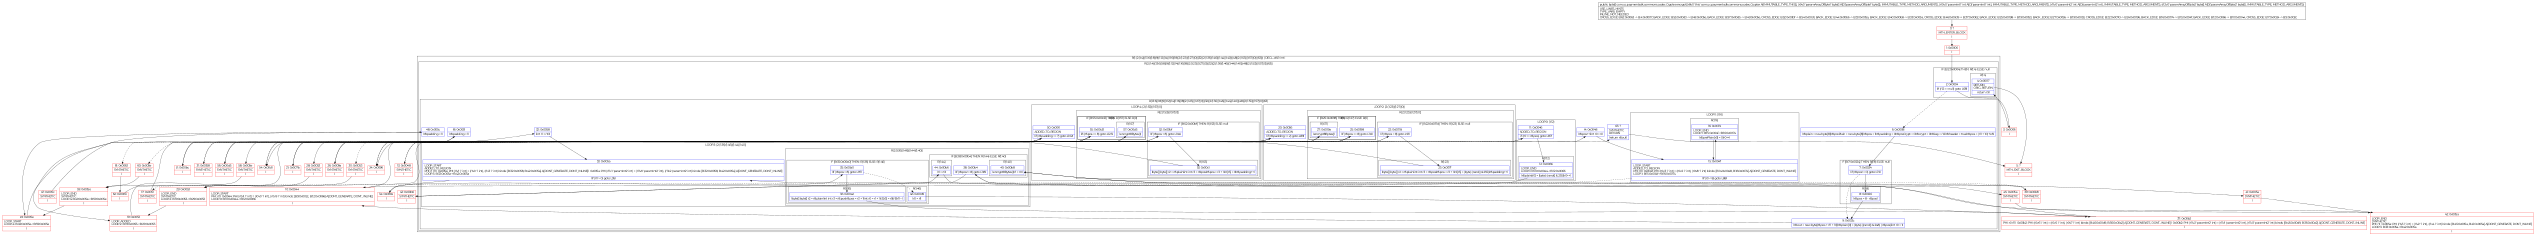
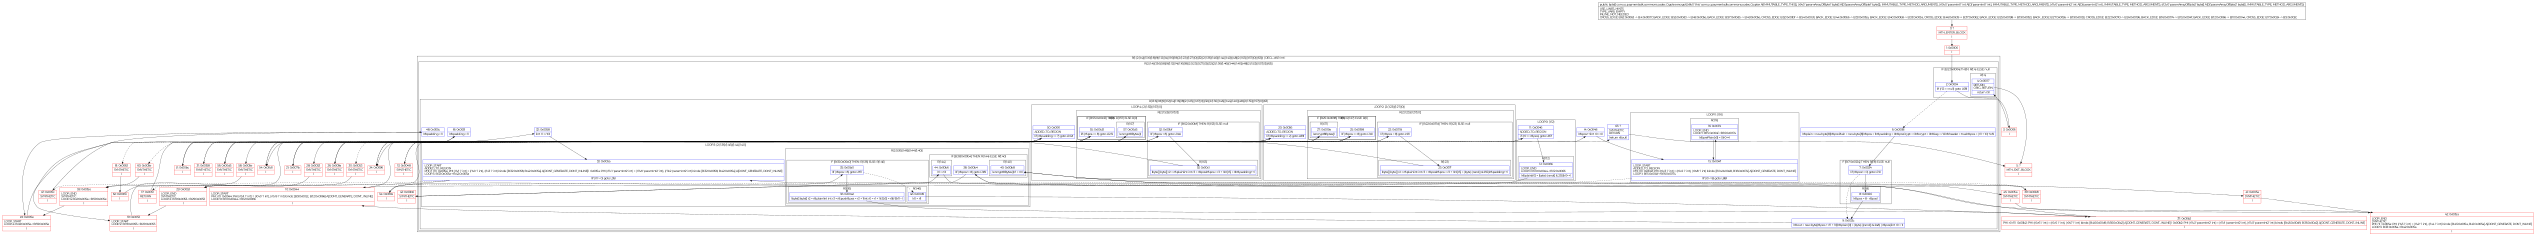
edge "33: 0x005a" -> "47: 0x005c": added
node "17: 0x0051": text "SYNTHETIC" -> "RETURN"
node "19: 0x0053": text "LOOP_ADDED" -> "LOOP_START"
